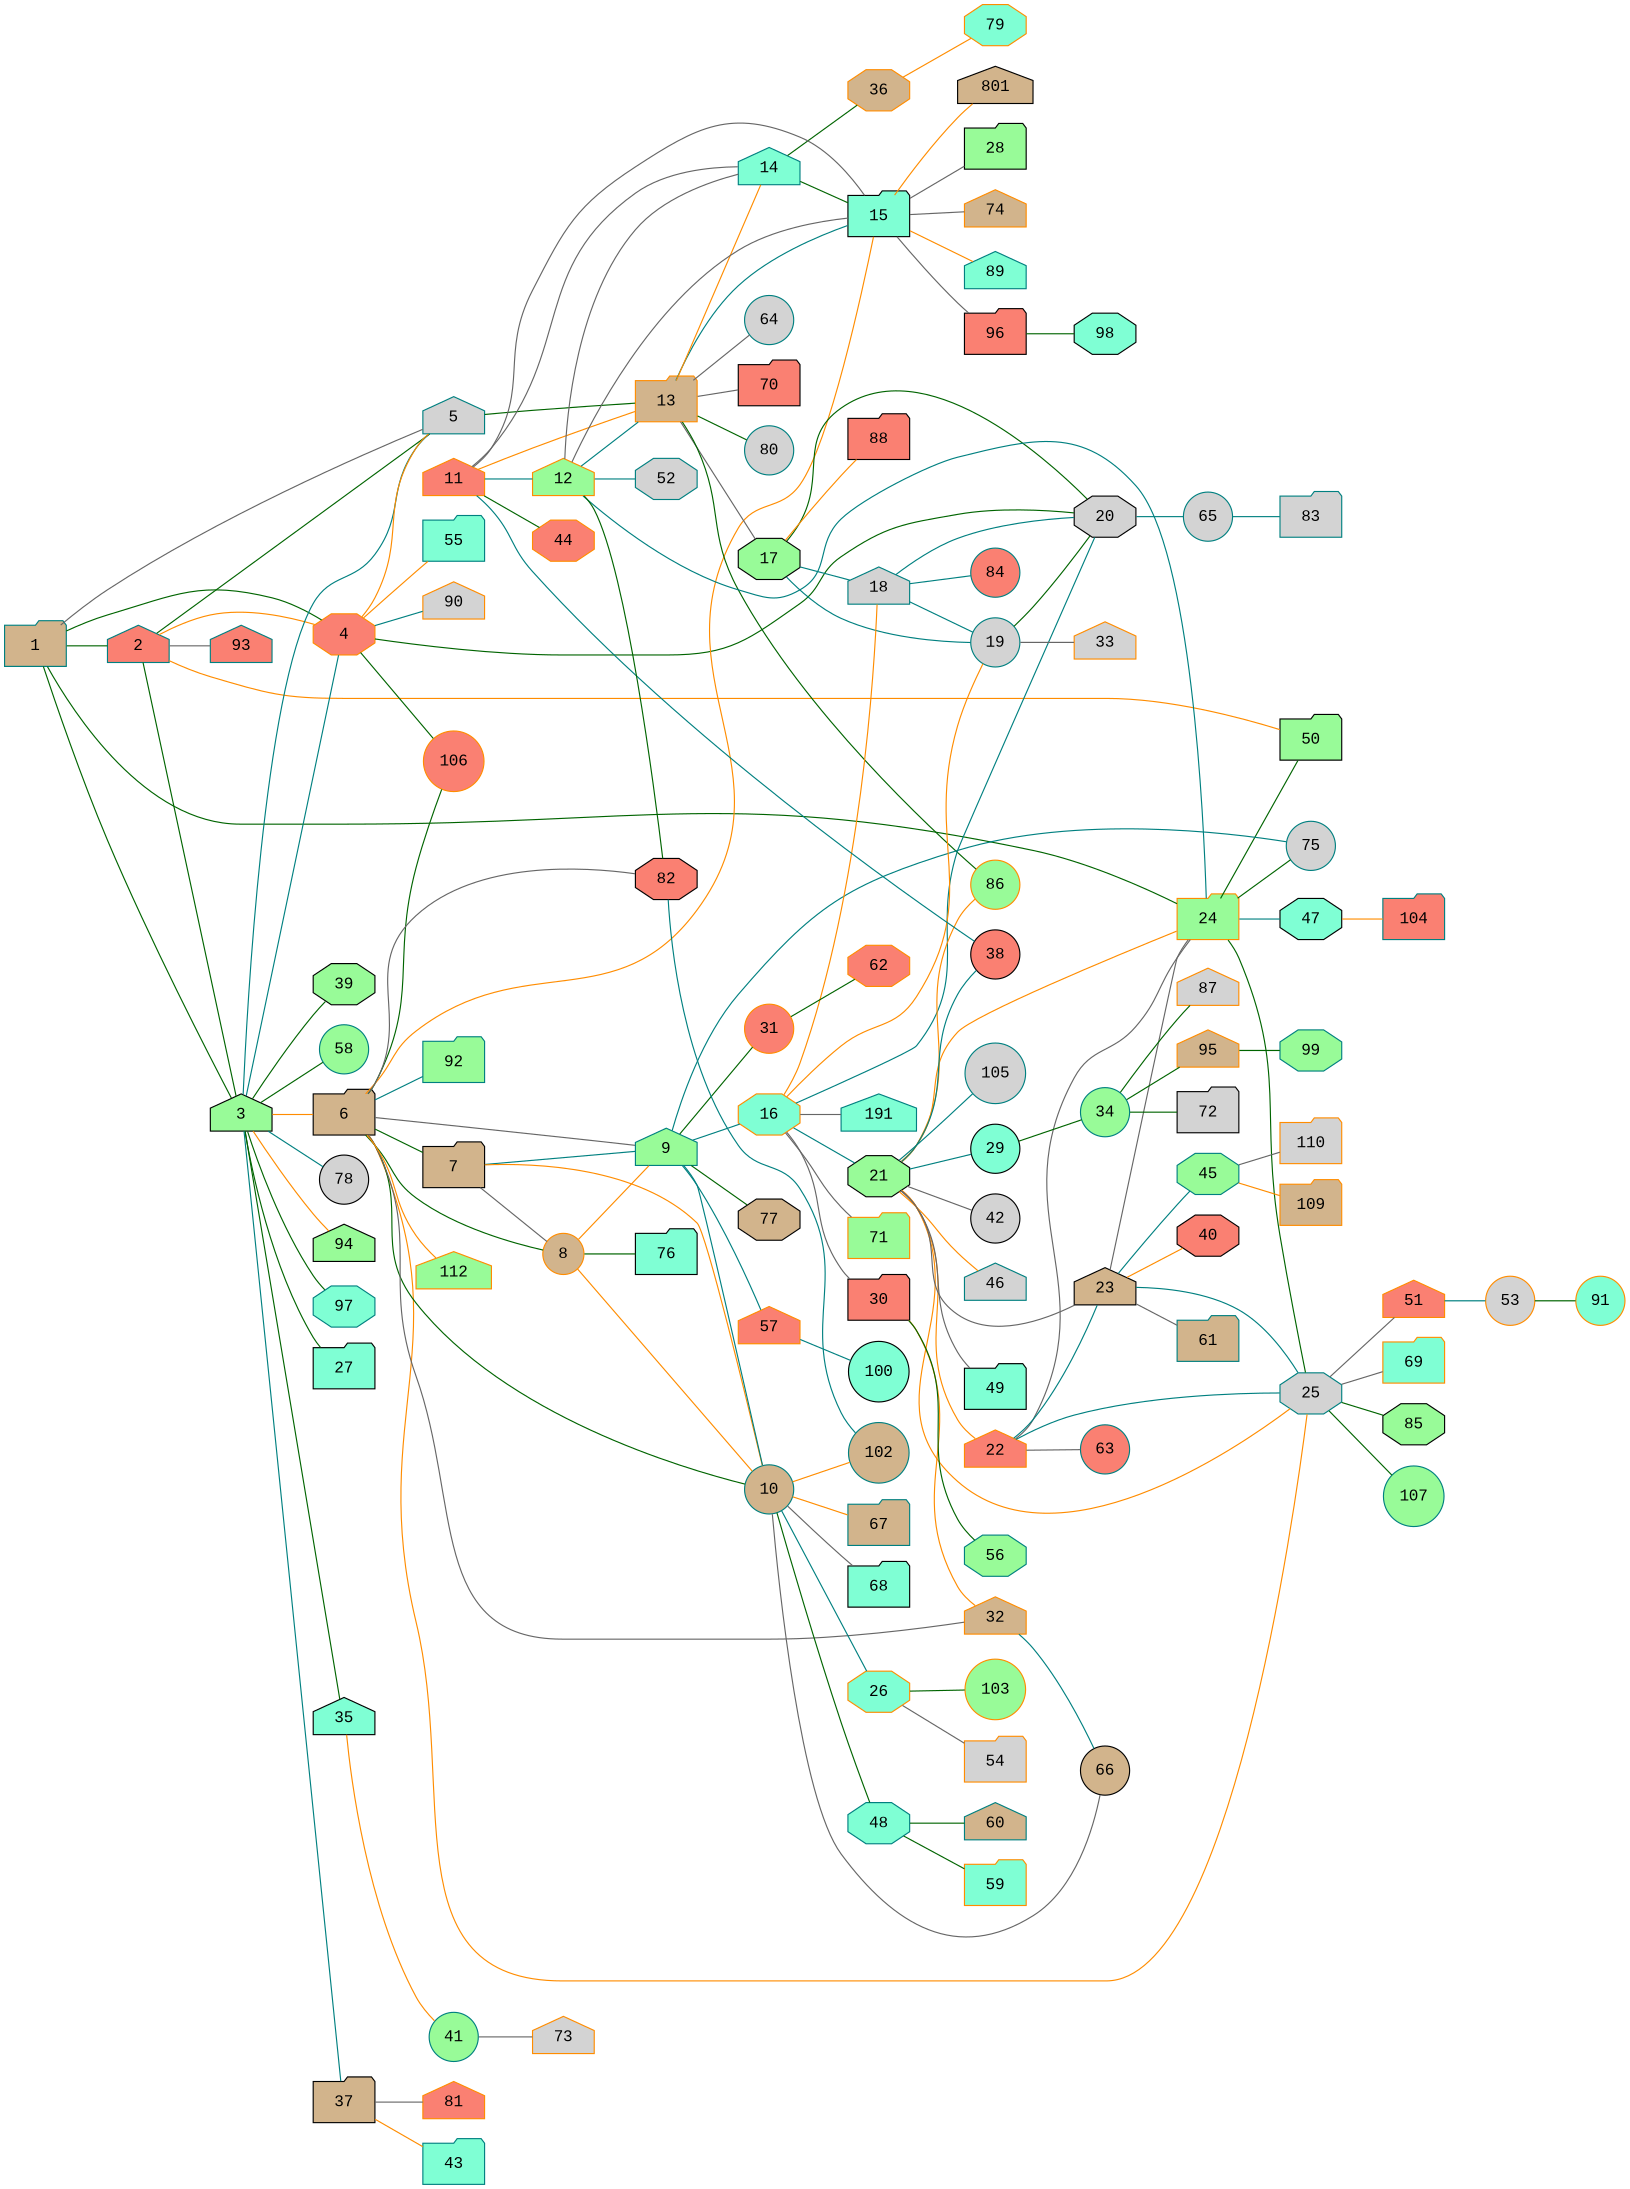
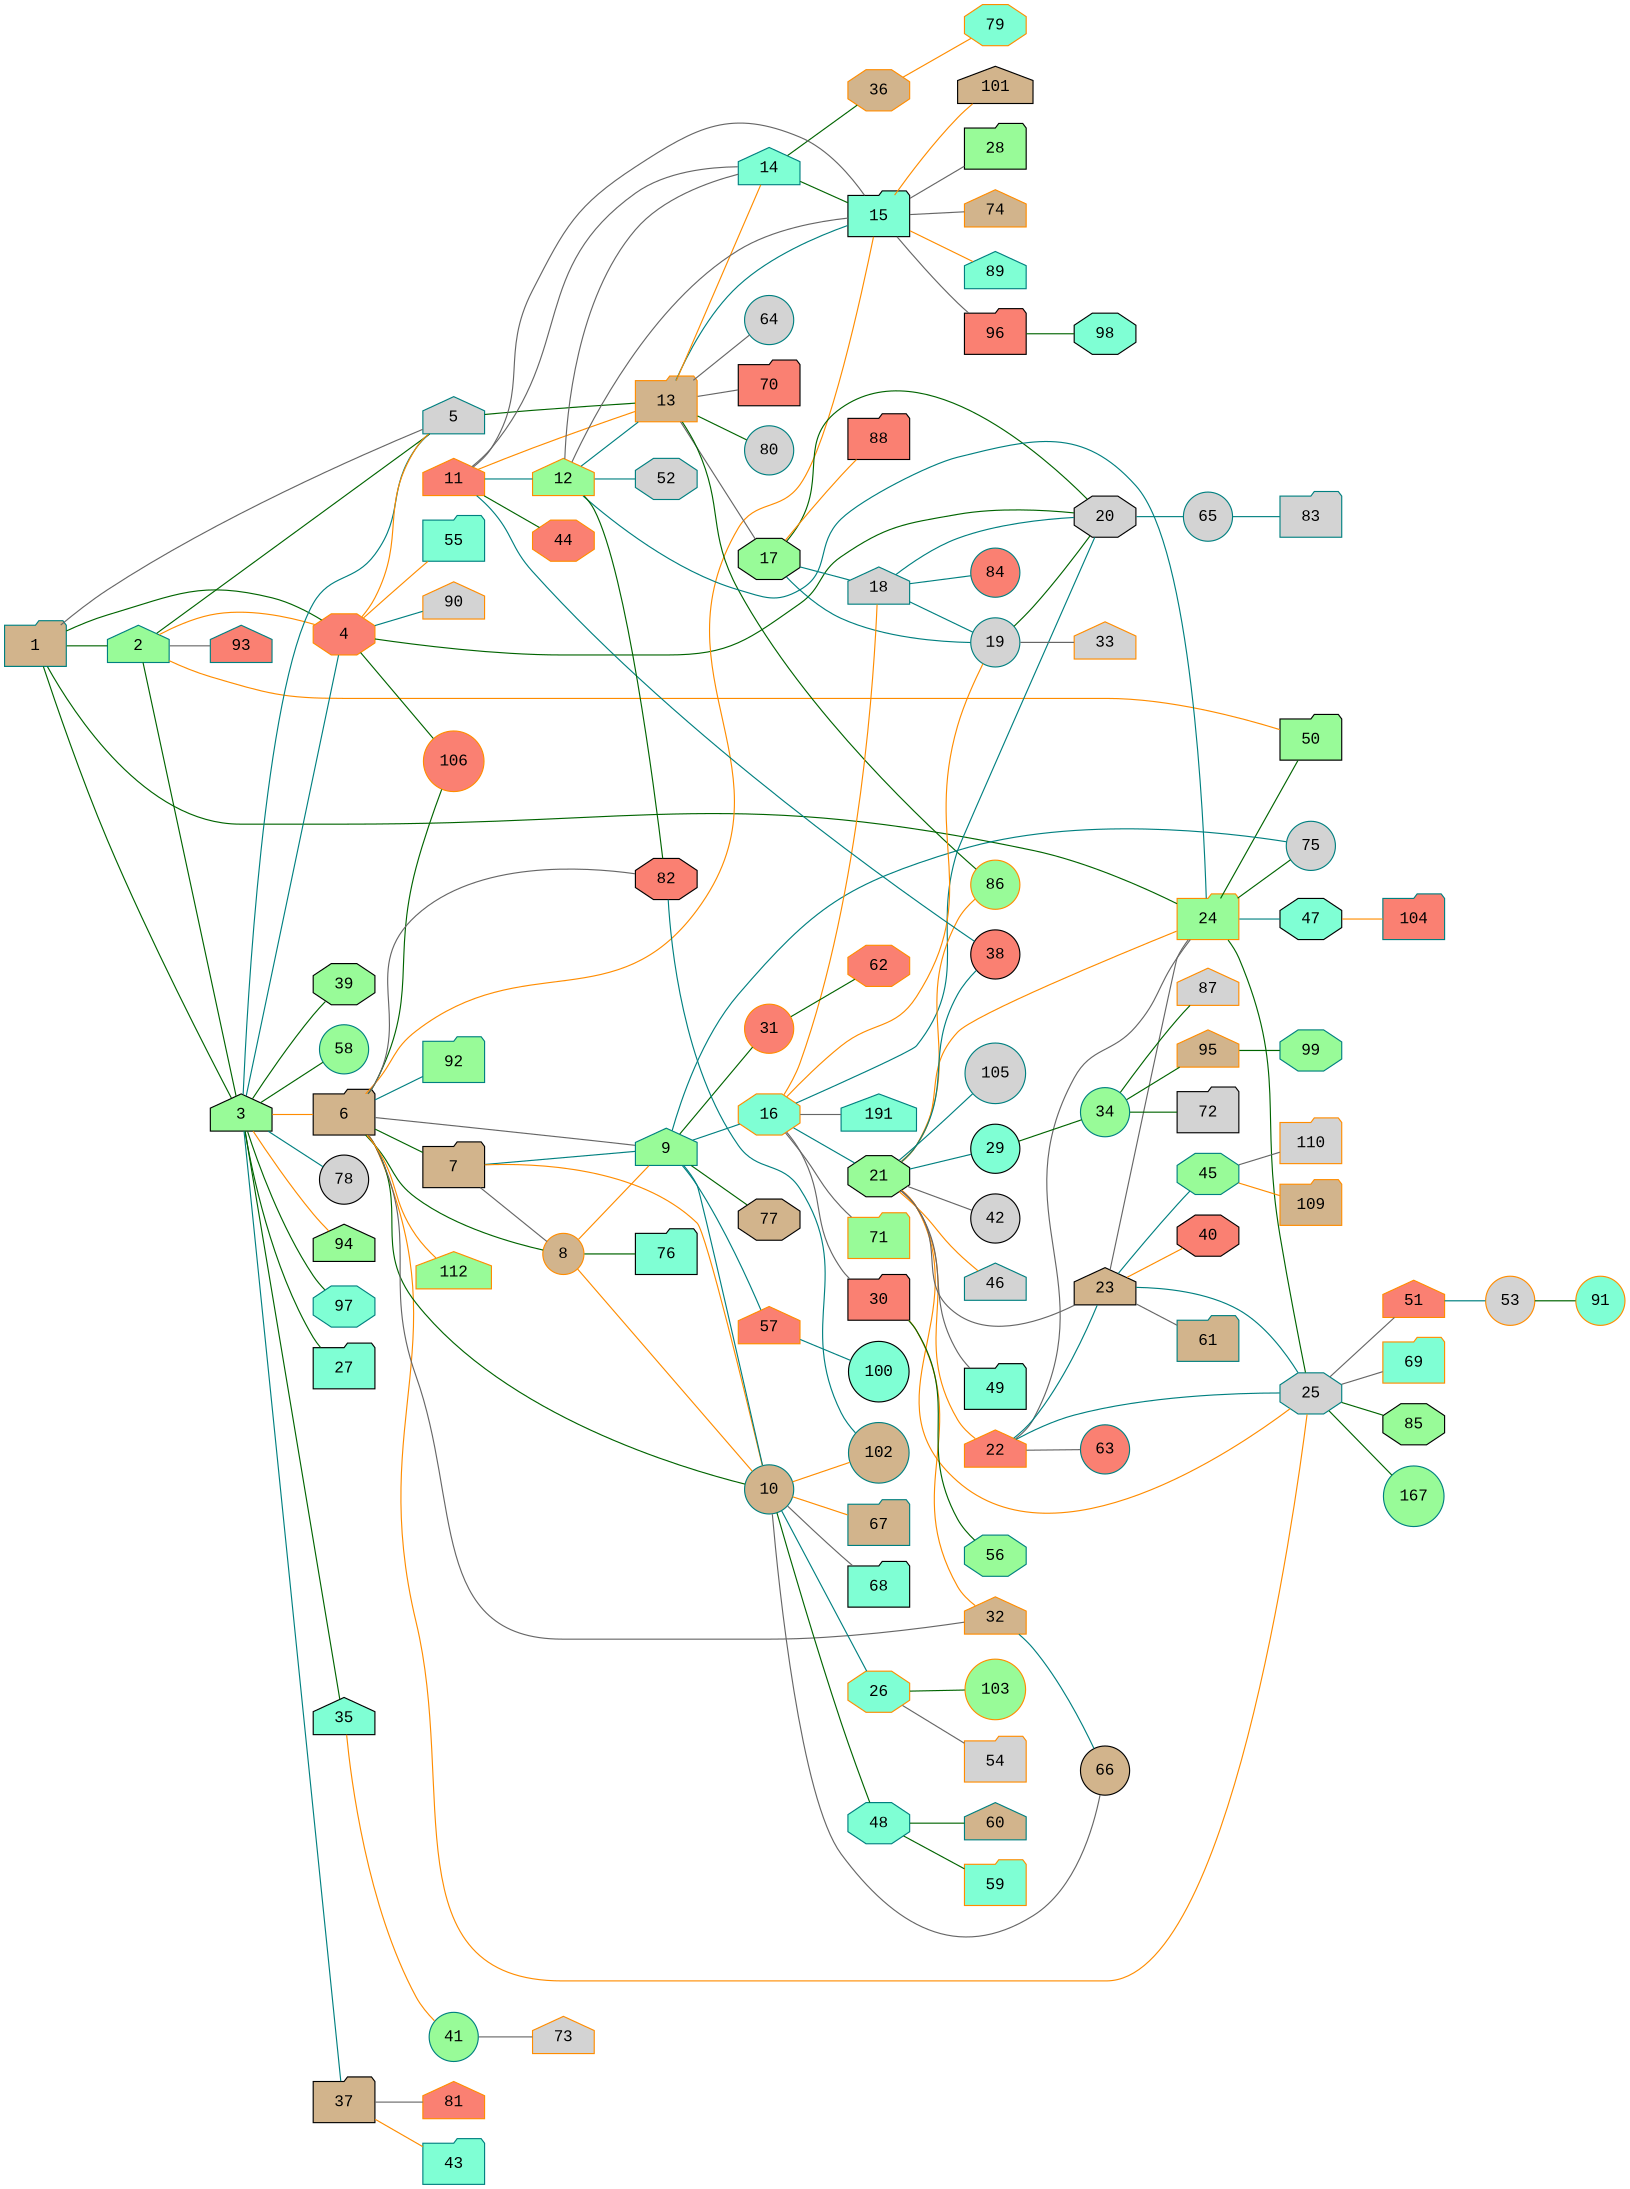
node "801": label "801" -> "101"
node "2": fillcolor salmon -> palegreen
node "107": label "107" -> "167"
